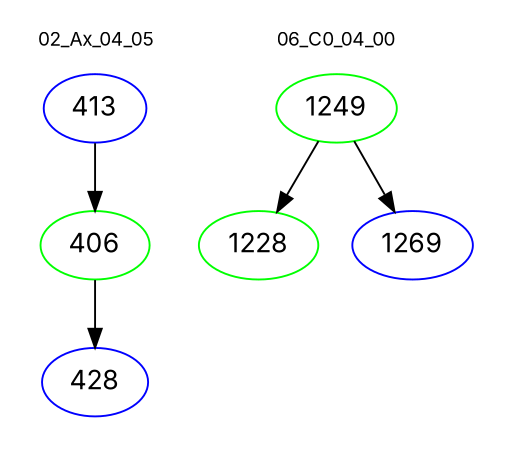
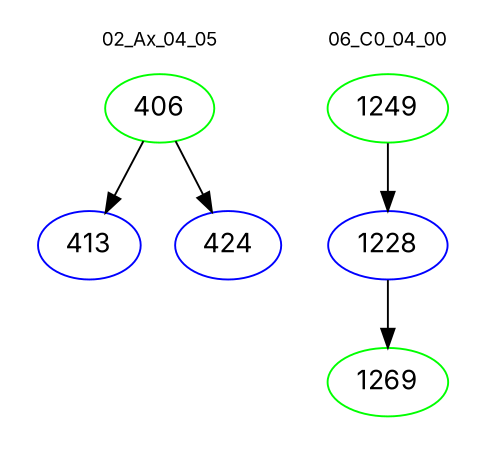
edge "413" -> "406": reversed
edge "1249" -> "1269": now "1228" -> "1269"
node "1228": color green -> blue
node "1269": color blue -> green
node "428": label "428" -> "424"
